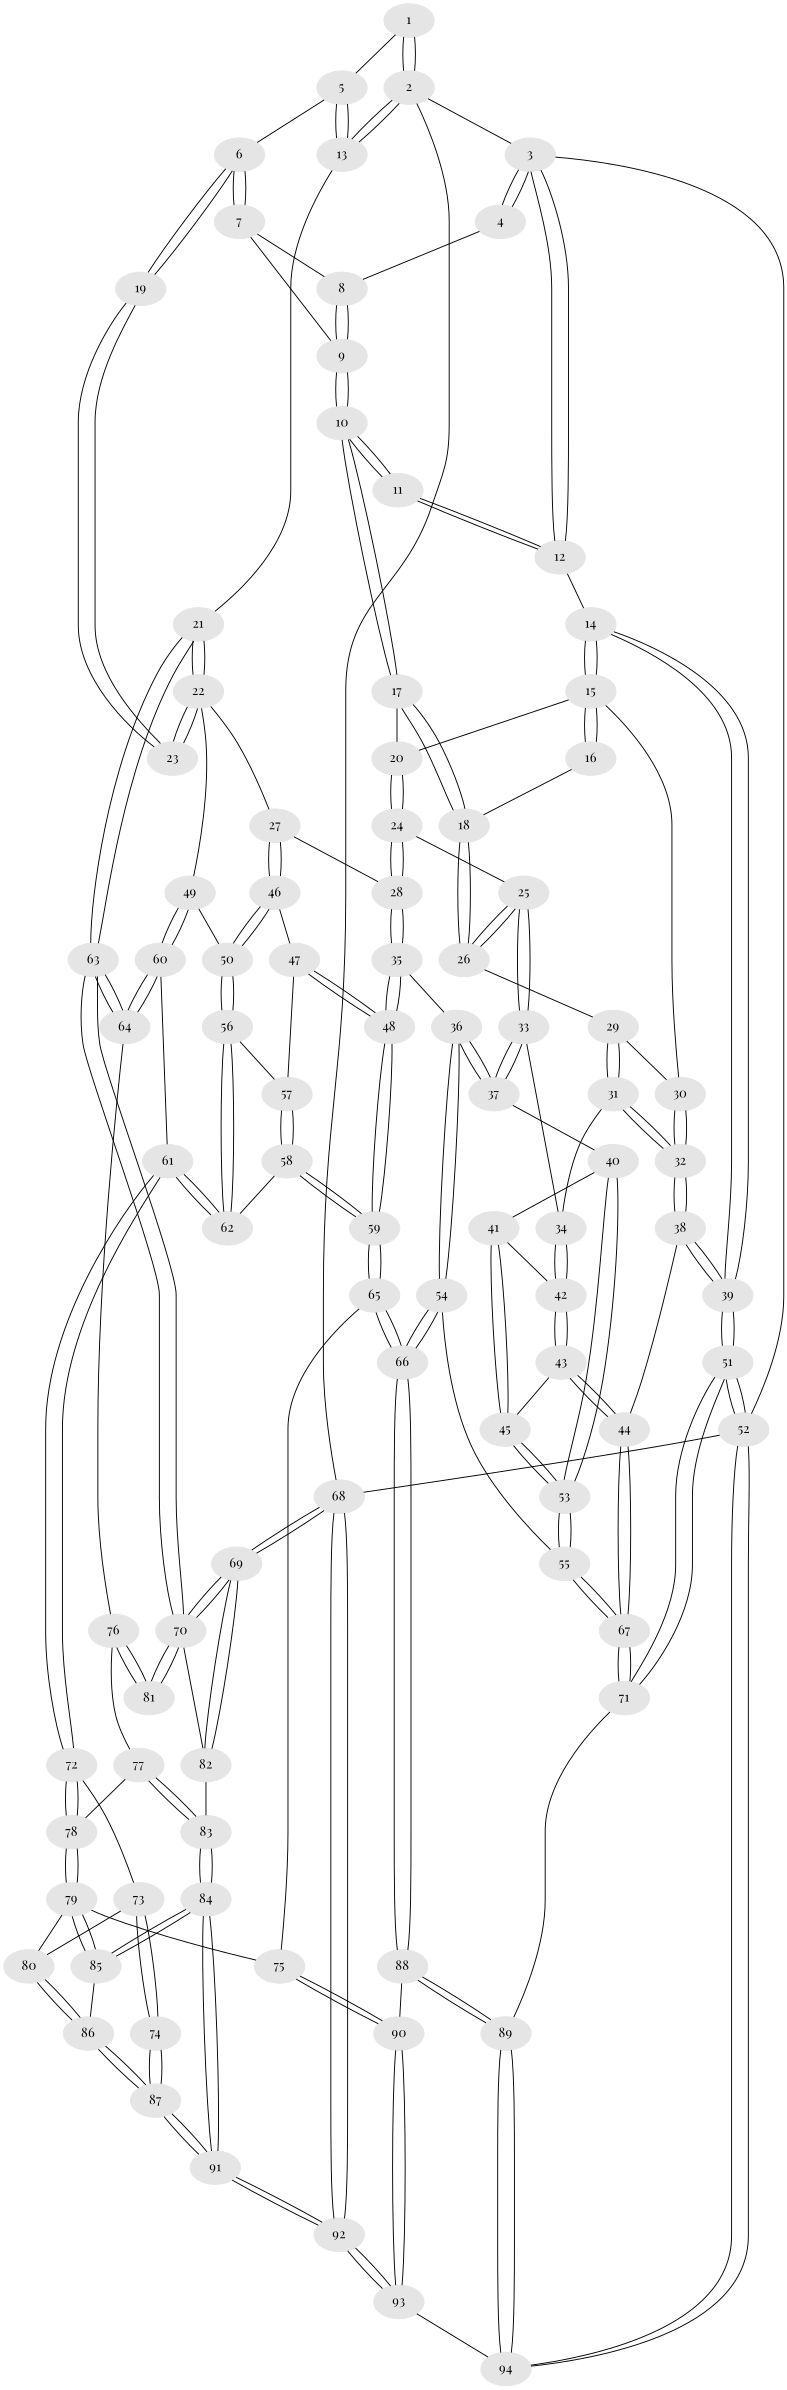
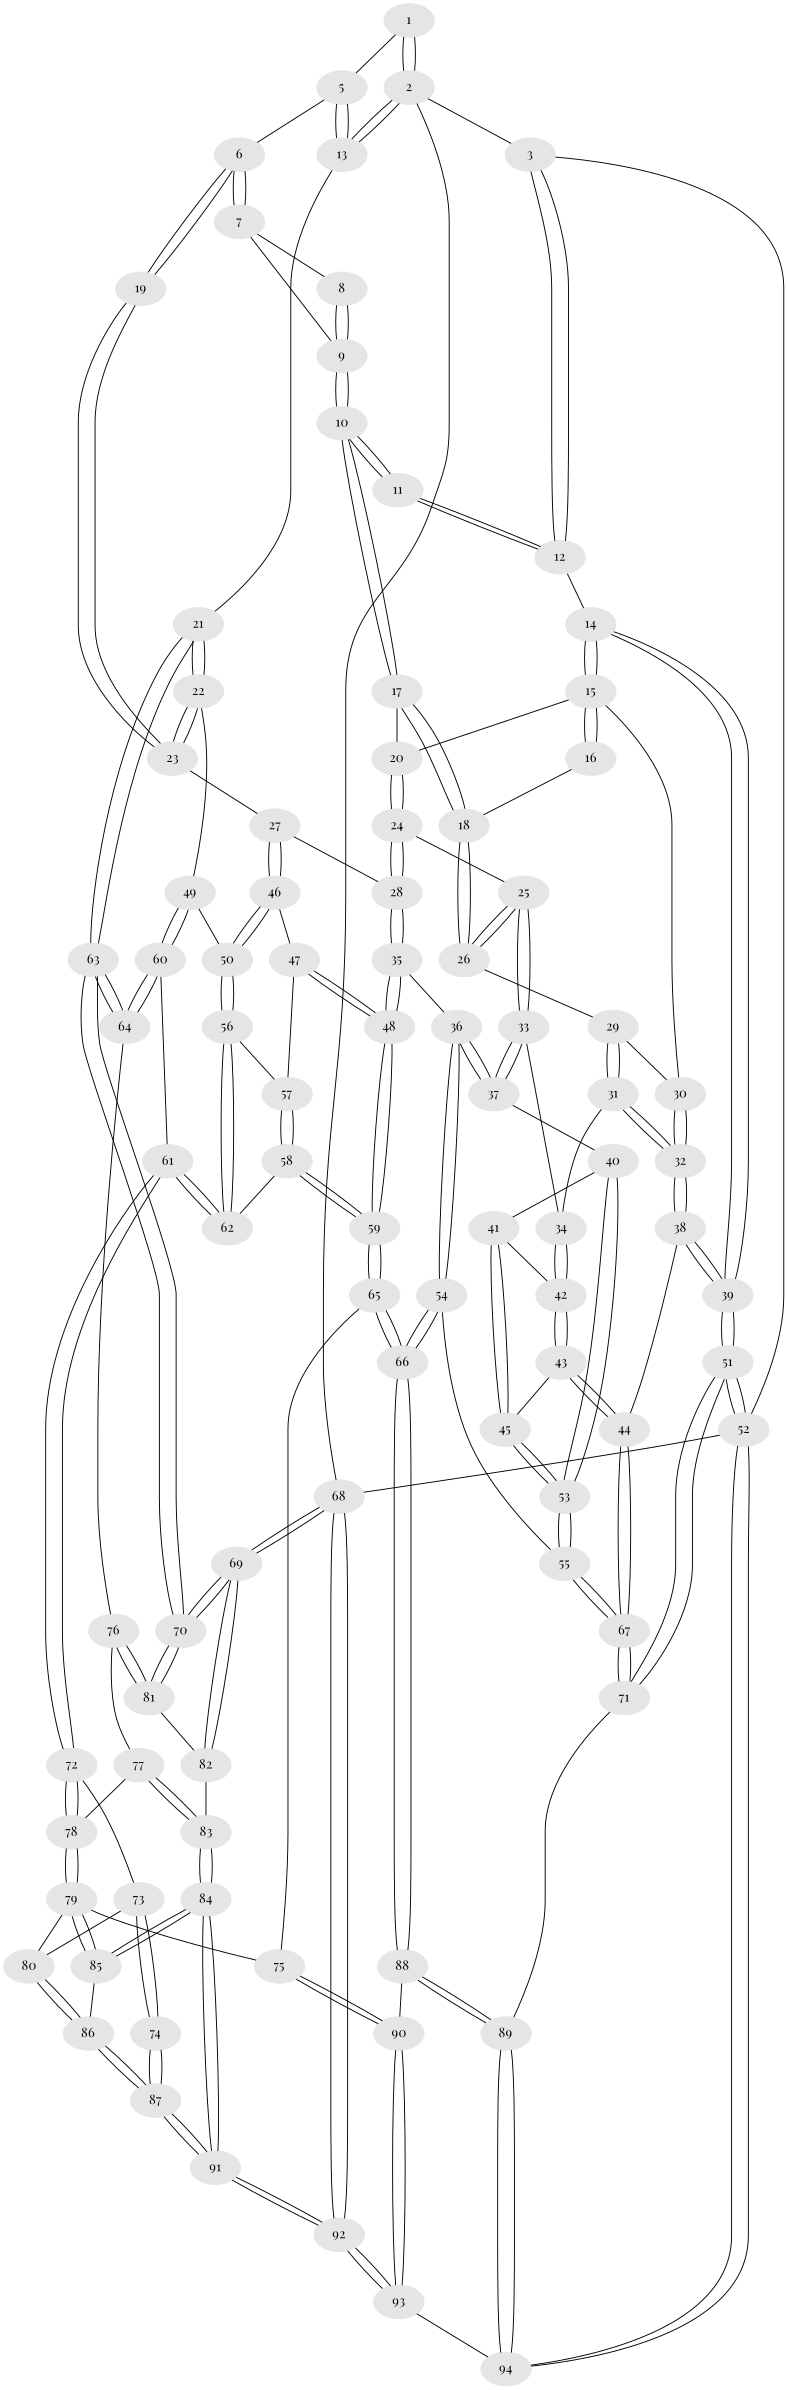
node "4": removed
edge "22" -- "27": now "23" -- "27"
edge "70" -- "82": now "81" -- "82"
